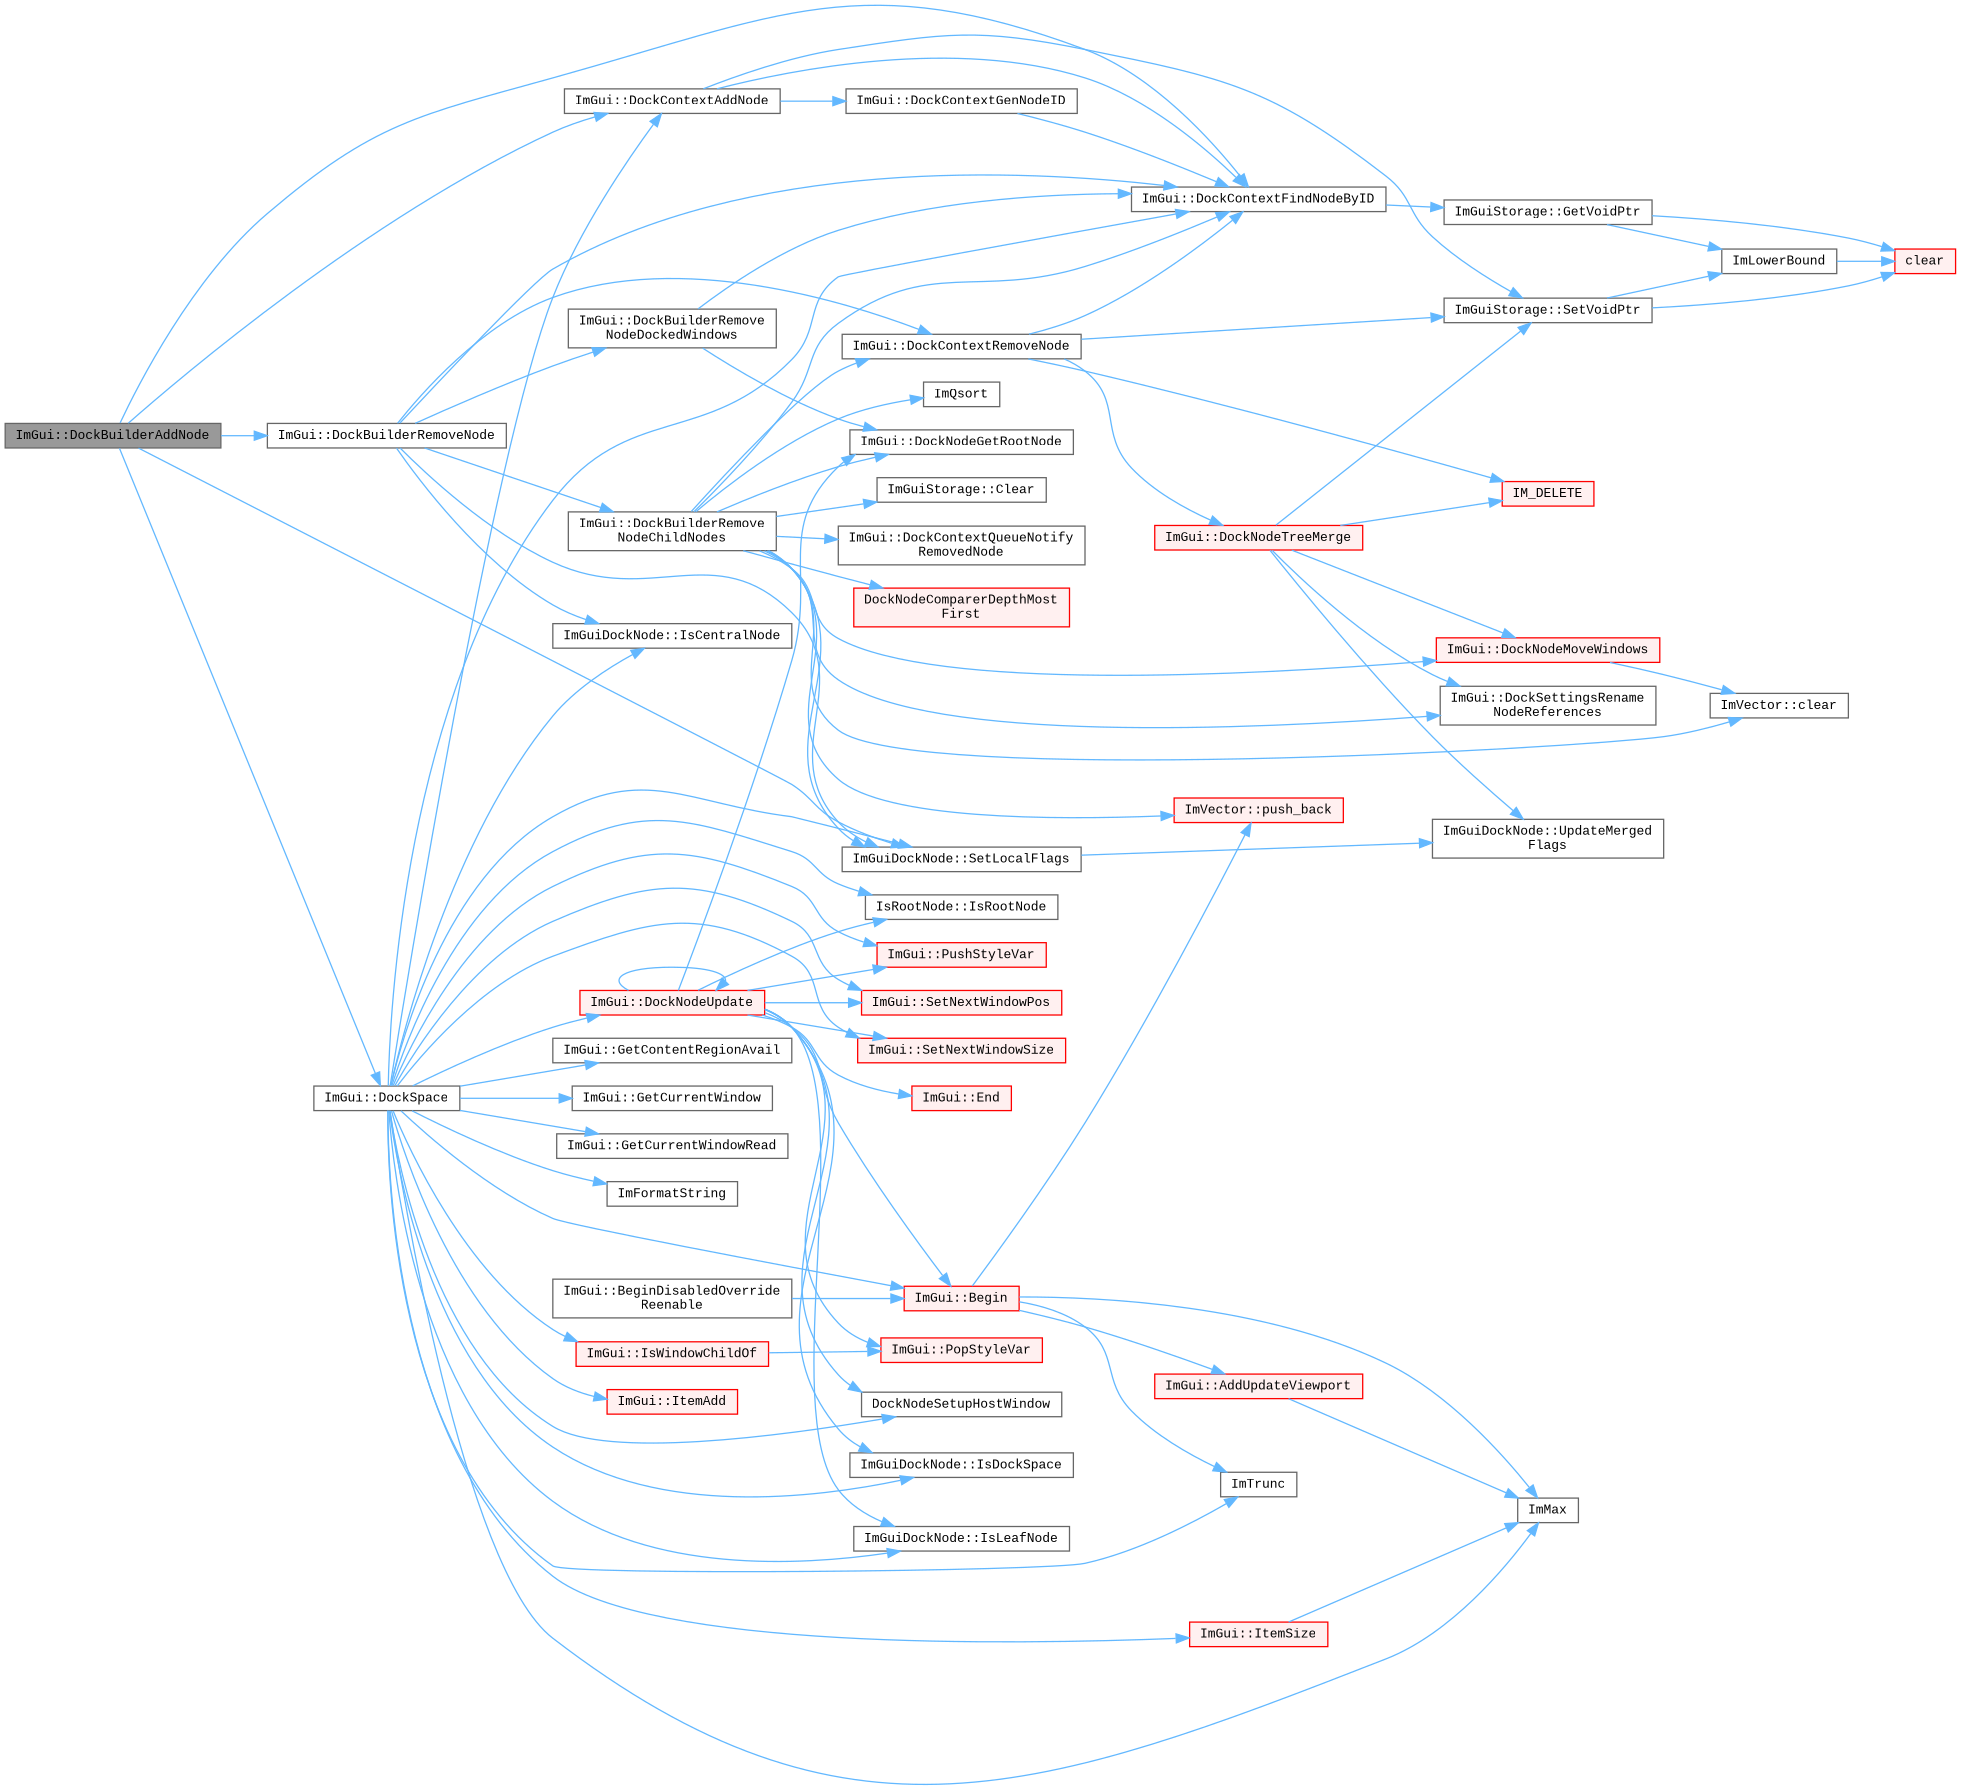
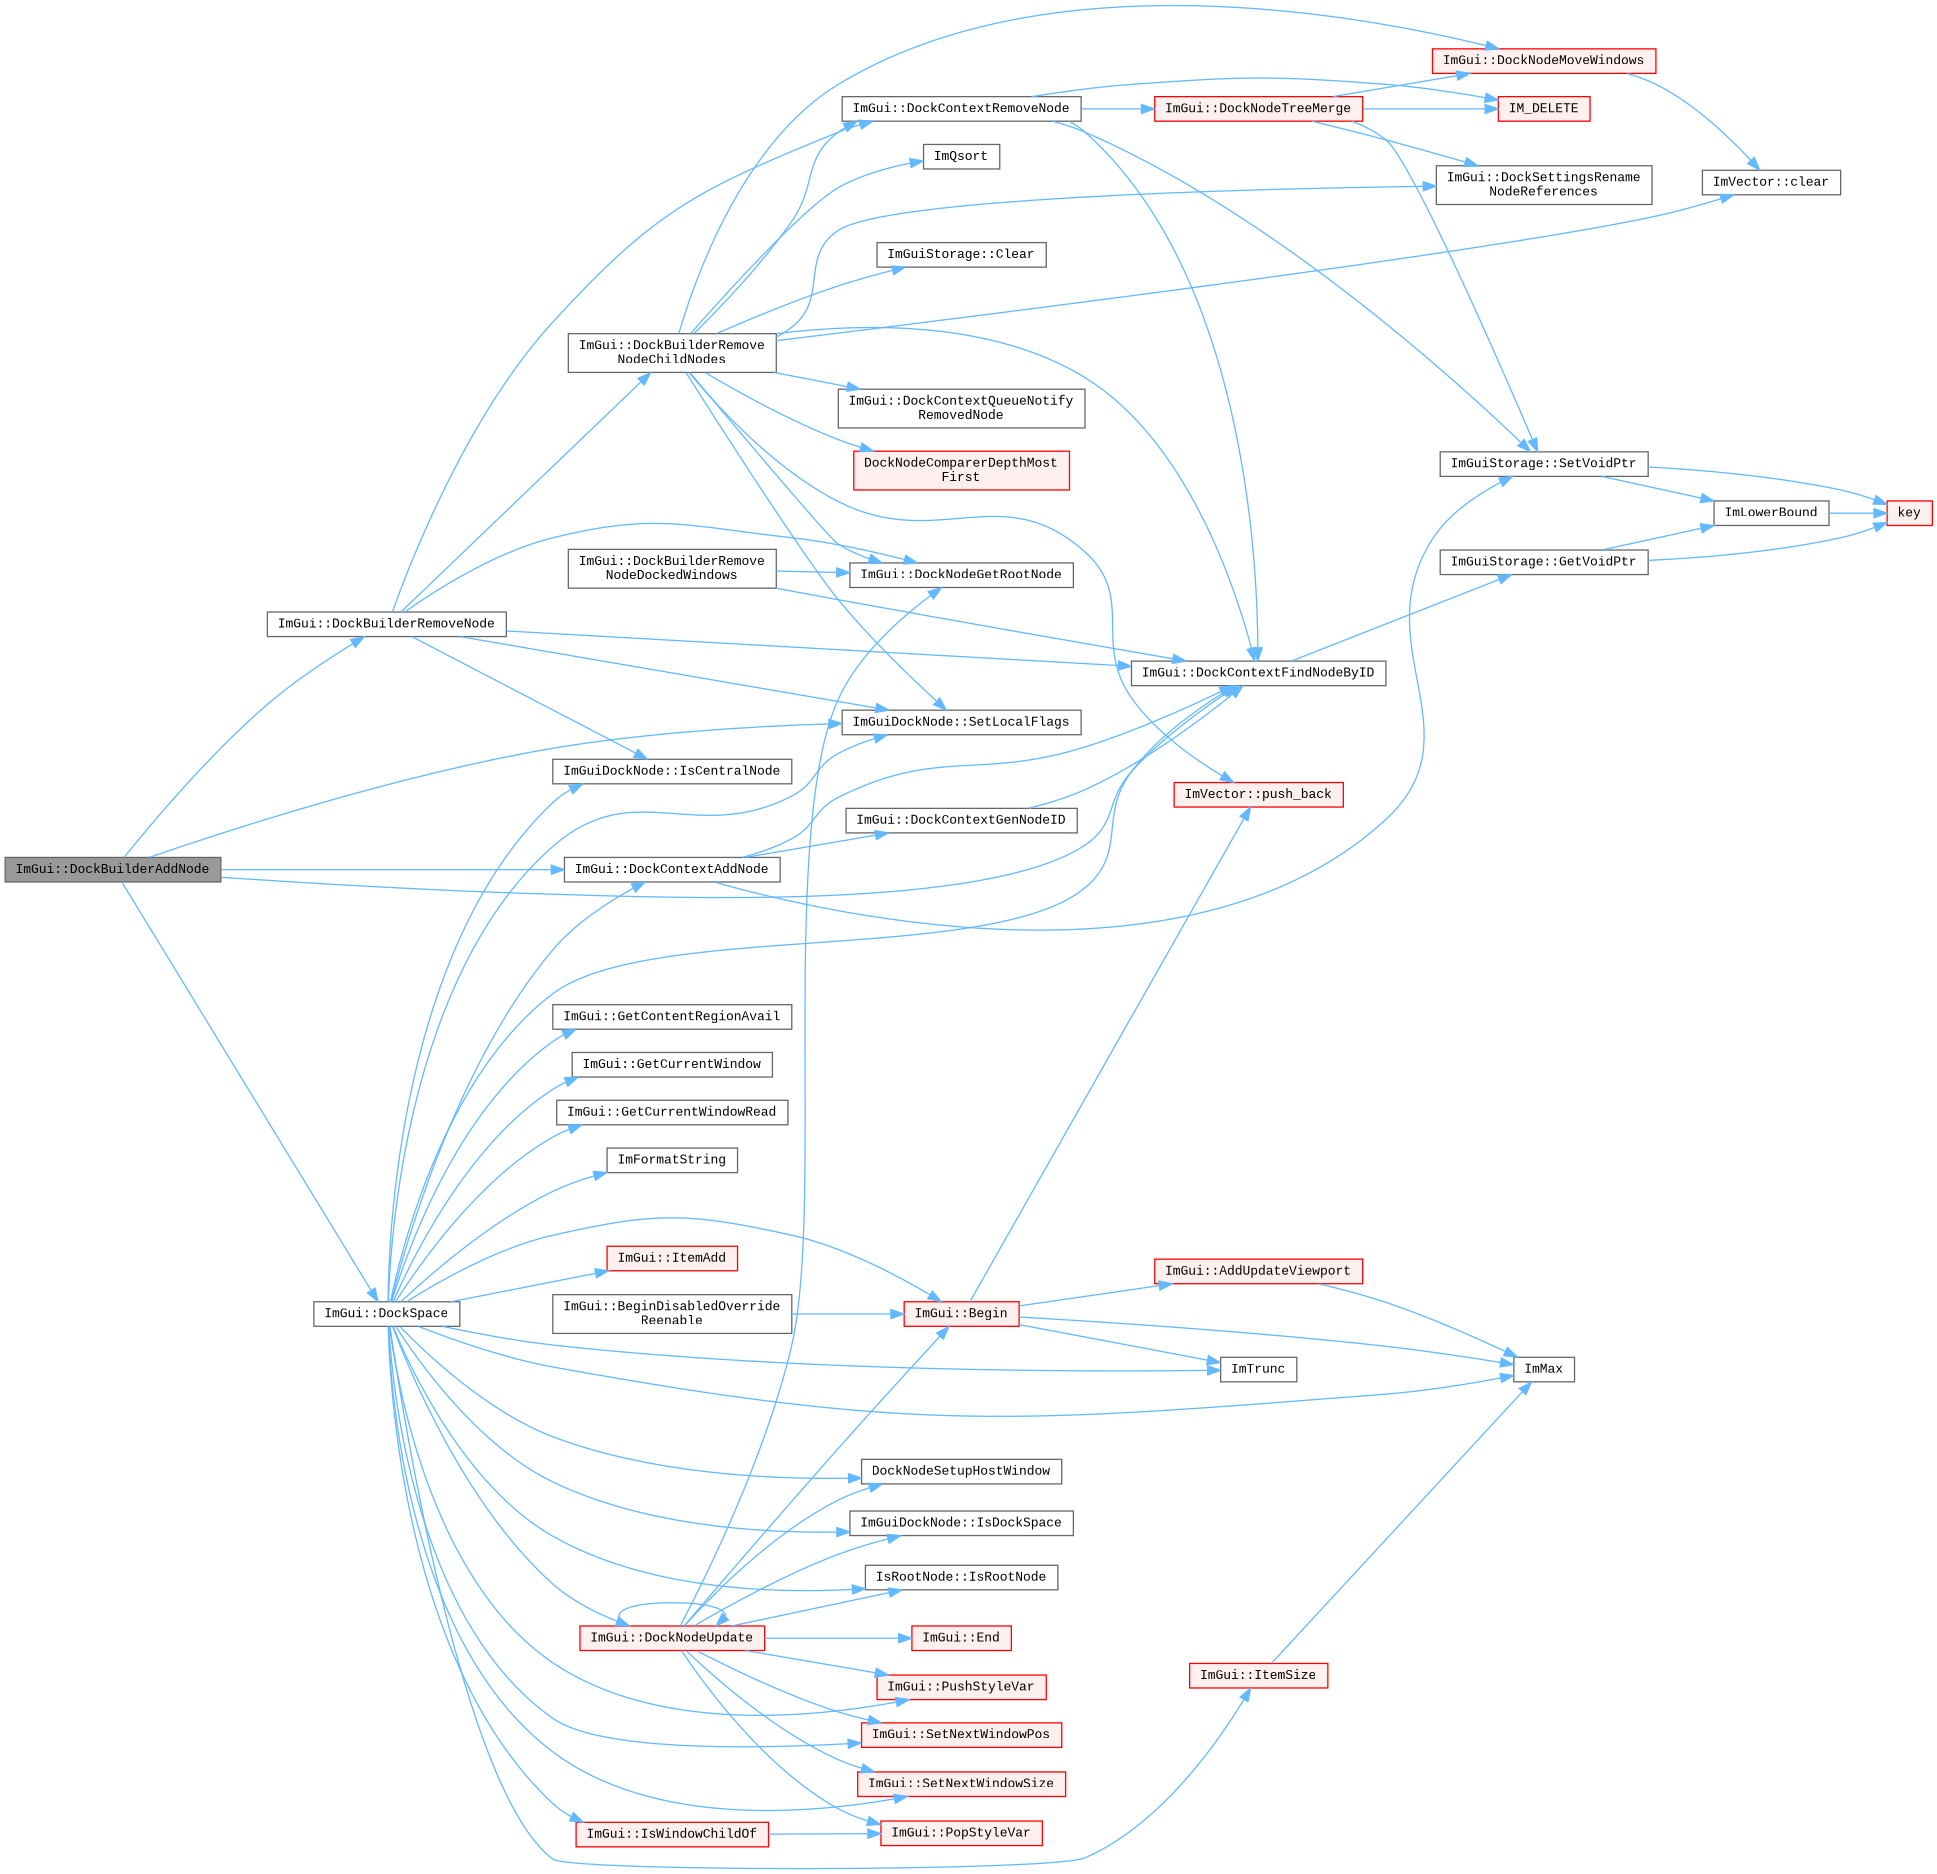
node "clear": label "clear" -> "key"
edge "ImGui::DockBuilderRemoveNode" -> "ImGui::DockBuilderRemove NodeDockedWindows": now "ImGui::DockBuilderRemoveNode" -> "ImGui::DockNodeGetRootNode"
node "ImGuiDockNode::UpdateMerged Flags": removed
node "ImGuiDockNode::IsLeafNode": removed
